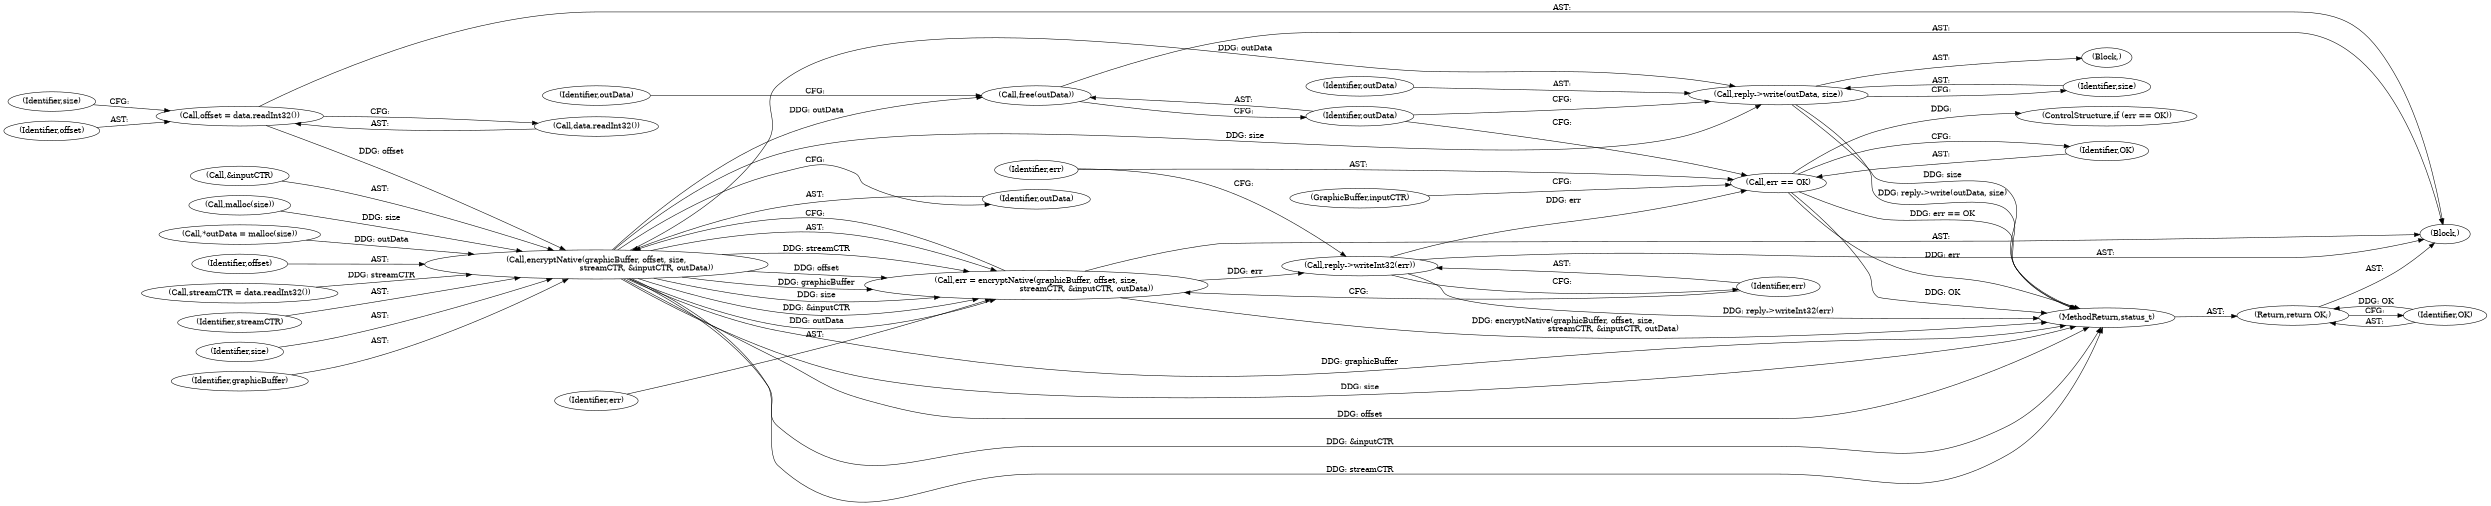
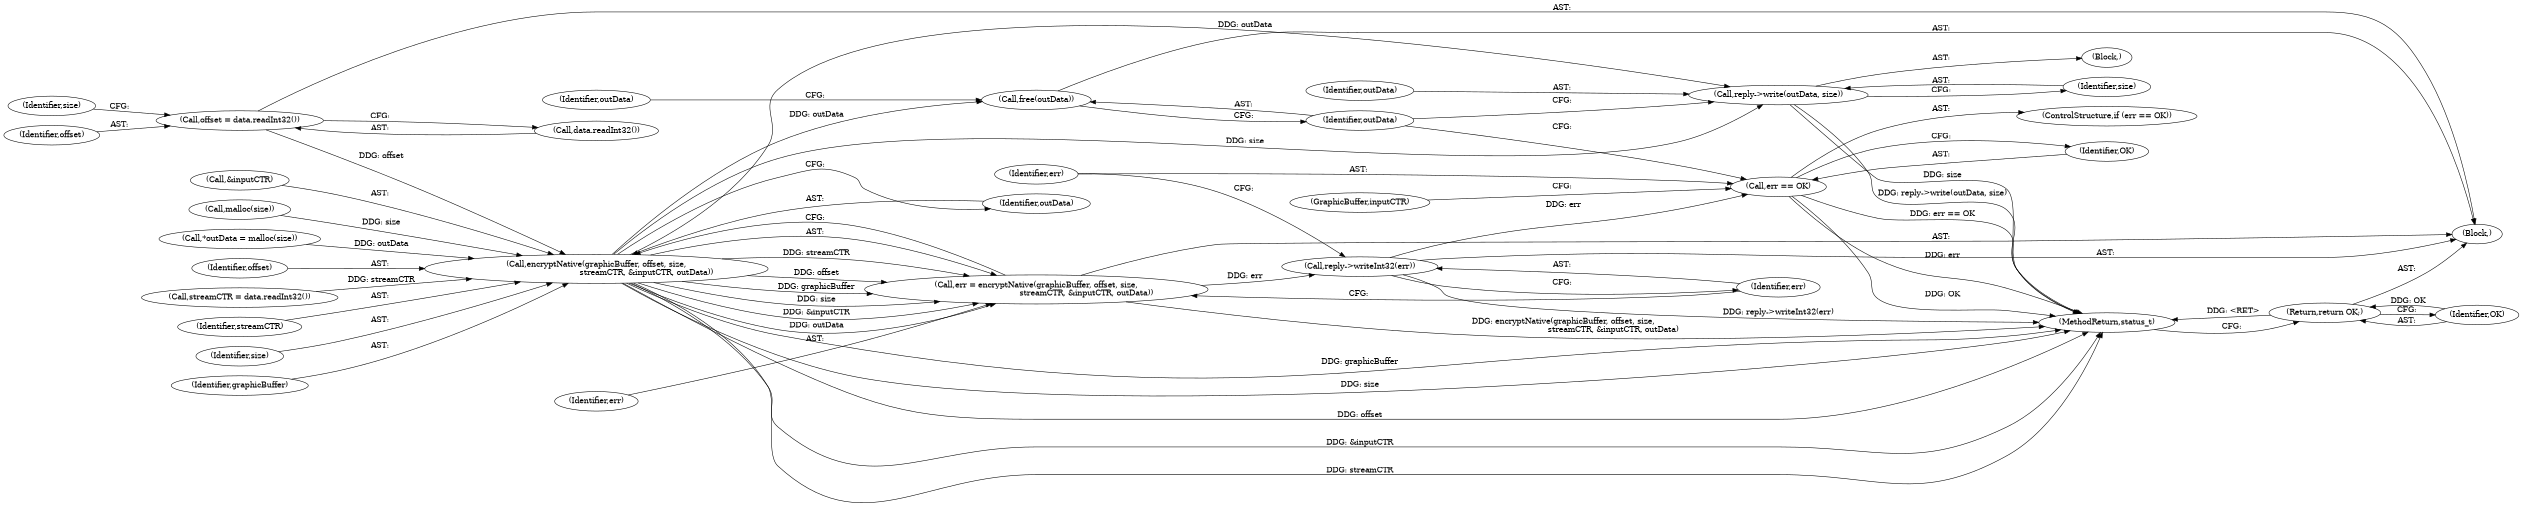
edge "(Call,err == OK)" -> "(ControlStructure,if (err == OK))": label "DDG: " -> "AST: "
edge "(MethodReturn,status_t)" -> "(Return,return OK;)": label "AST: " -> "CFG: "
edge "(Return,return OK;)" -> "(MethodReturn,status_t)": added, label "DDG: <RET>"
